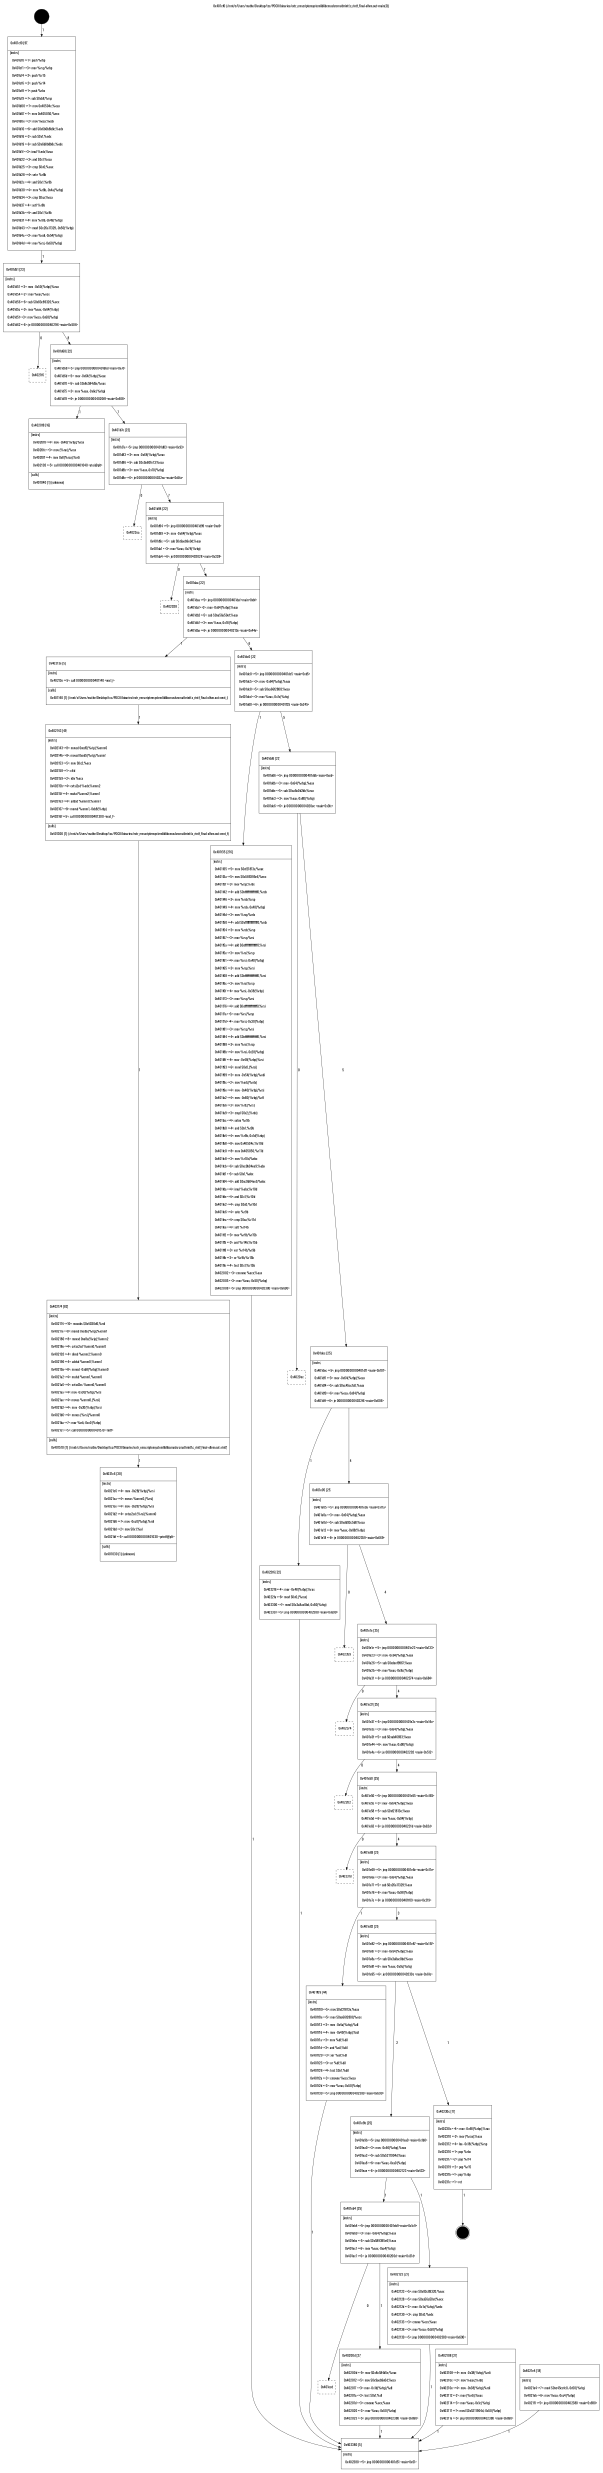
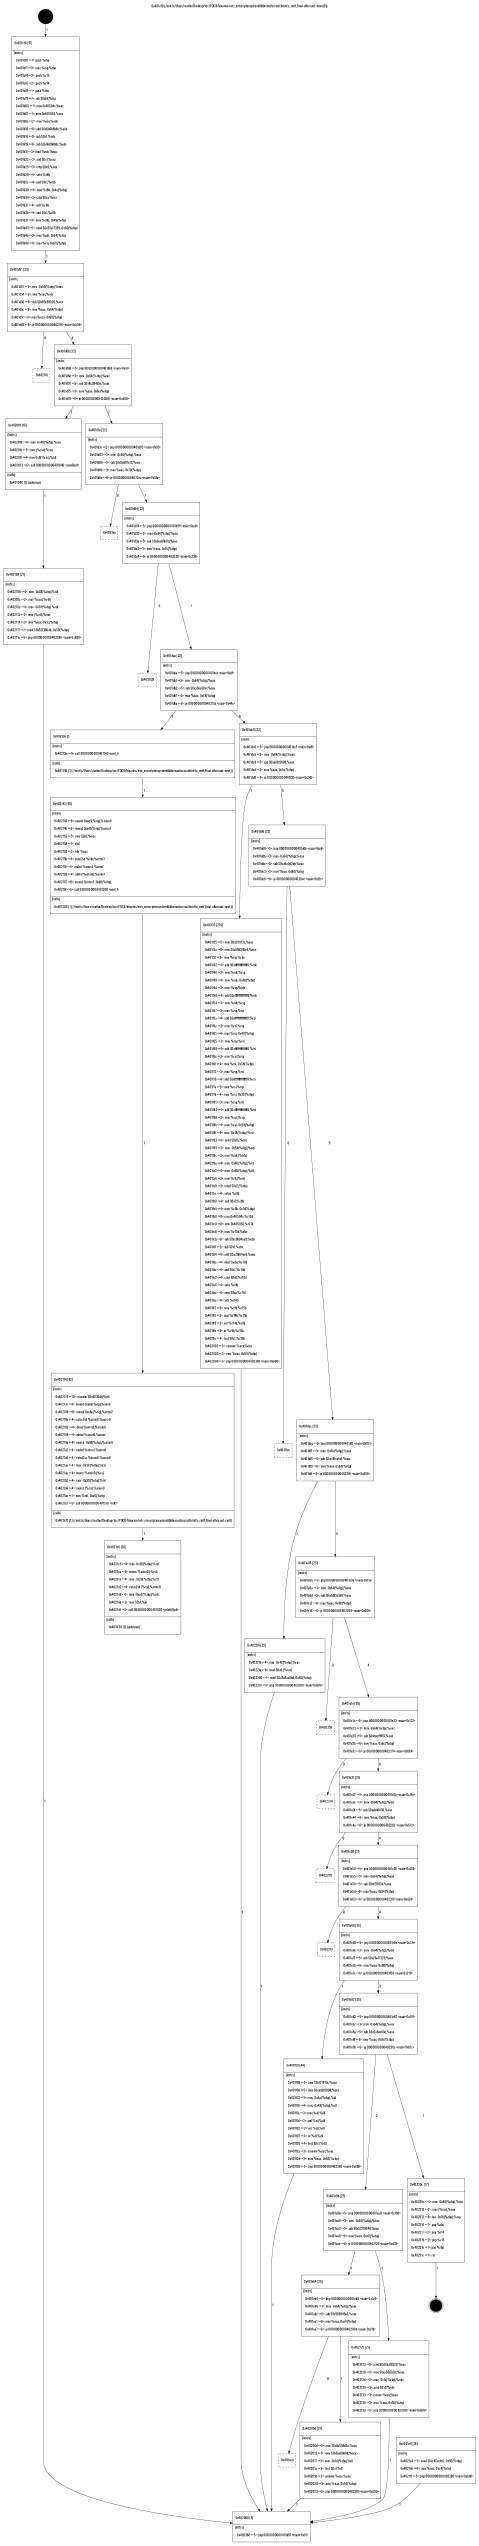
edge "0x4020f8 [16]" -> "0x402108 [27]": added, label "1"
